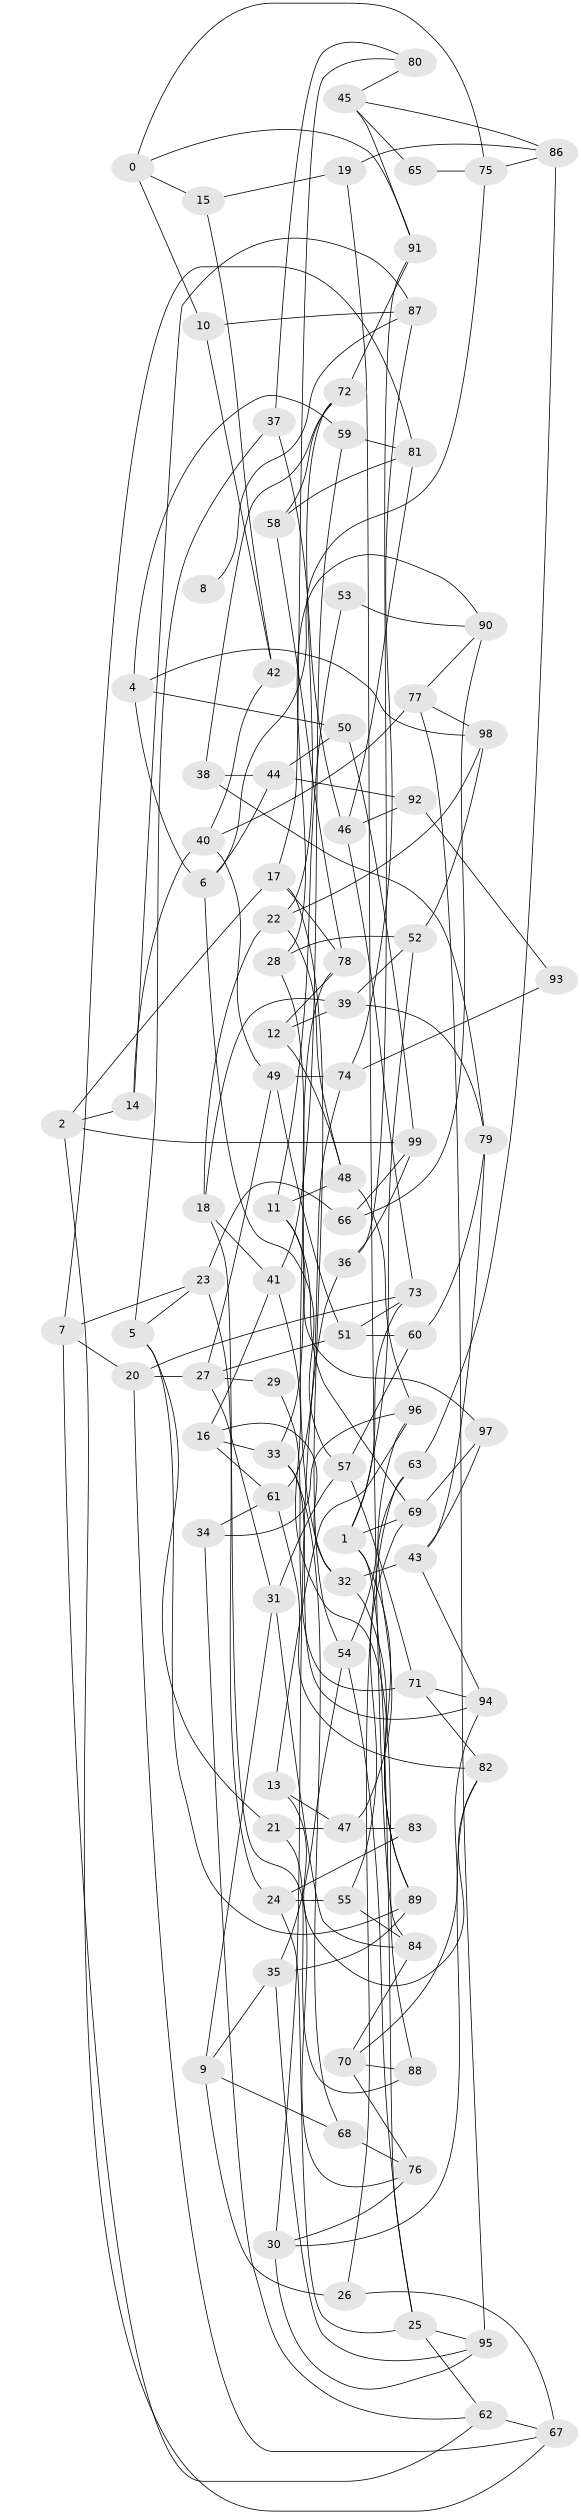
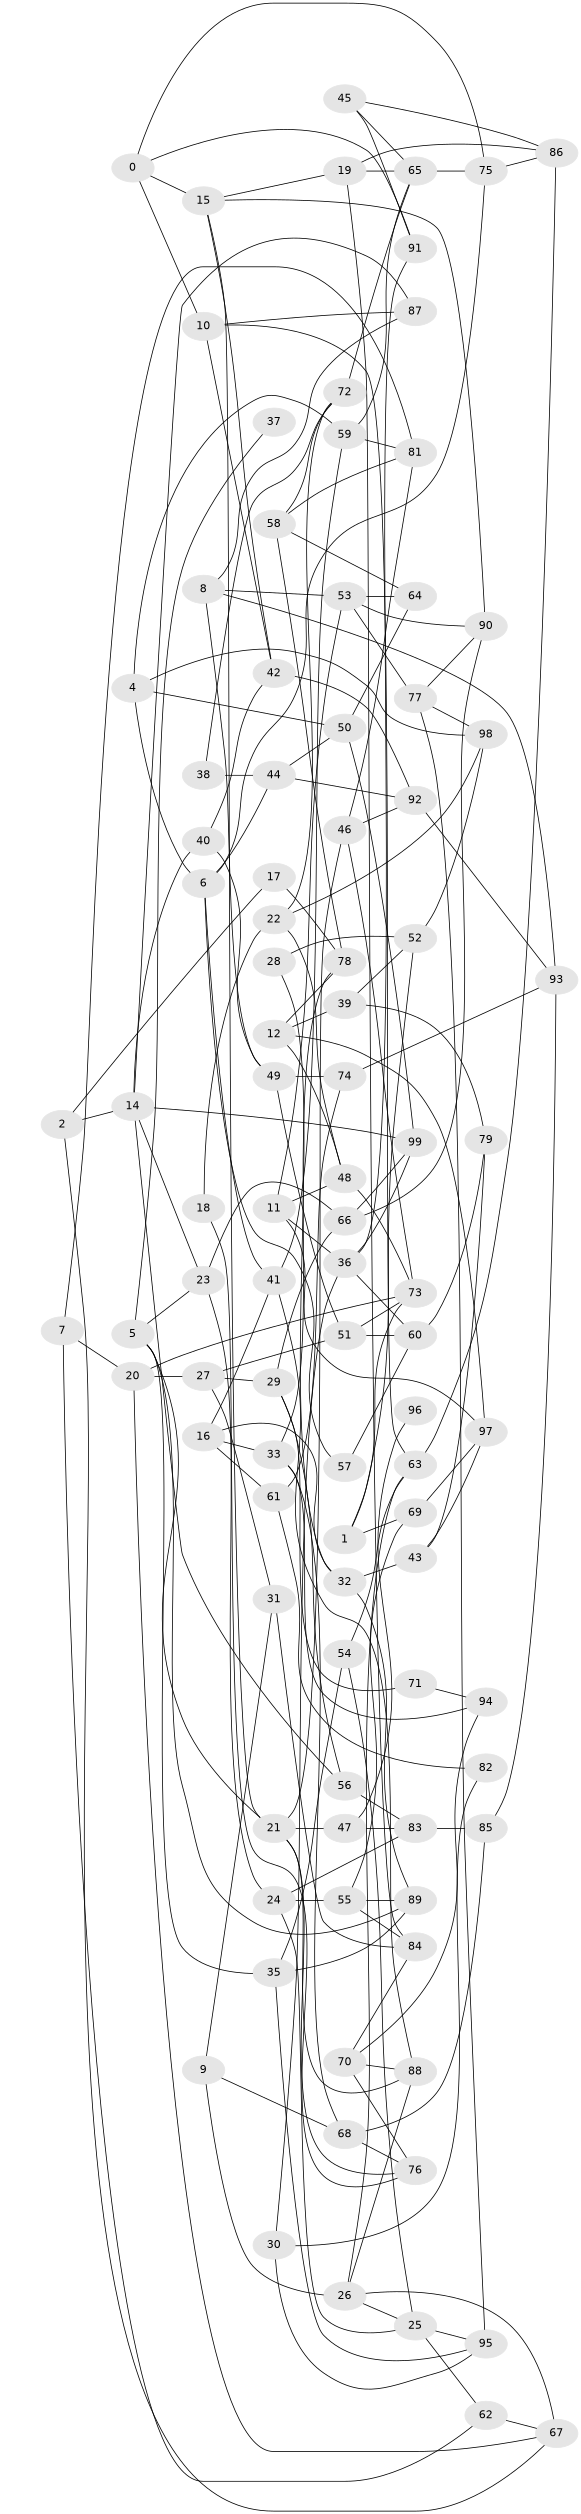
node "80": removed
edge "19" -- "65": added
edge "65" -- "59": added
edge "91" -- "72": now "65" -- "72"
edge "90" -- "28": now "90" -- "15"
edge "8" -- "53": added
node "64": added
edge "37" -- "46": now "21" -- "46"
edge "8" -- "93": added
edge "42" -- "92": added
edge "87" -- "74": removed
edge "77" -- "40": now "77" -- "53"
edge "10" -- "63": added
edge "38" -- "79": removed
edge "15" -- "21": added
edge "39" -- "18": removed
edge "17" -- "54": removed
edge "2" -- "99": now "14" -- "99"
edge "12" -- "97": added
edge "49" -- "27": now "49" -- "8"
edge "18" -- "41": now "6" -- "41"
edge "48" -- "96": now "48" -- "73"
edge "36" -- "60": added
edge "66" -- "29": added
edge "23" -- "7": now "23" -- "14"
edge "11" -- "69": now "11" -- "36"
node "34": removed
edge "57" -- "31": removed
edge "57" -- "71": removed
edge "43" -- "94": removed
edge "1" -- "89": now "55" -- "89"
edge "71" -- "82": removed
node "13": removed
node "56": added
node "85": added
edge "1" -- "25": now "26" -- "25"
edge "35" -- "9": now "35" -- "5"
edge "88" -- "26": added
edge "76" -- "30": now "76" -- "21"
